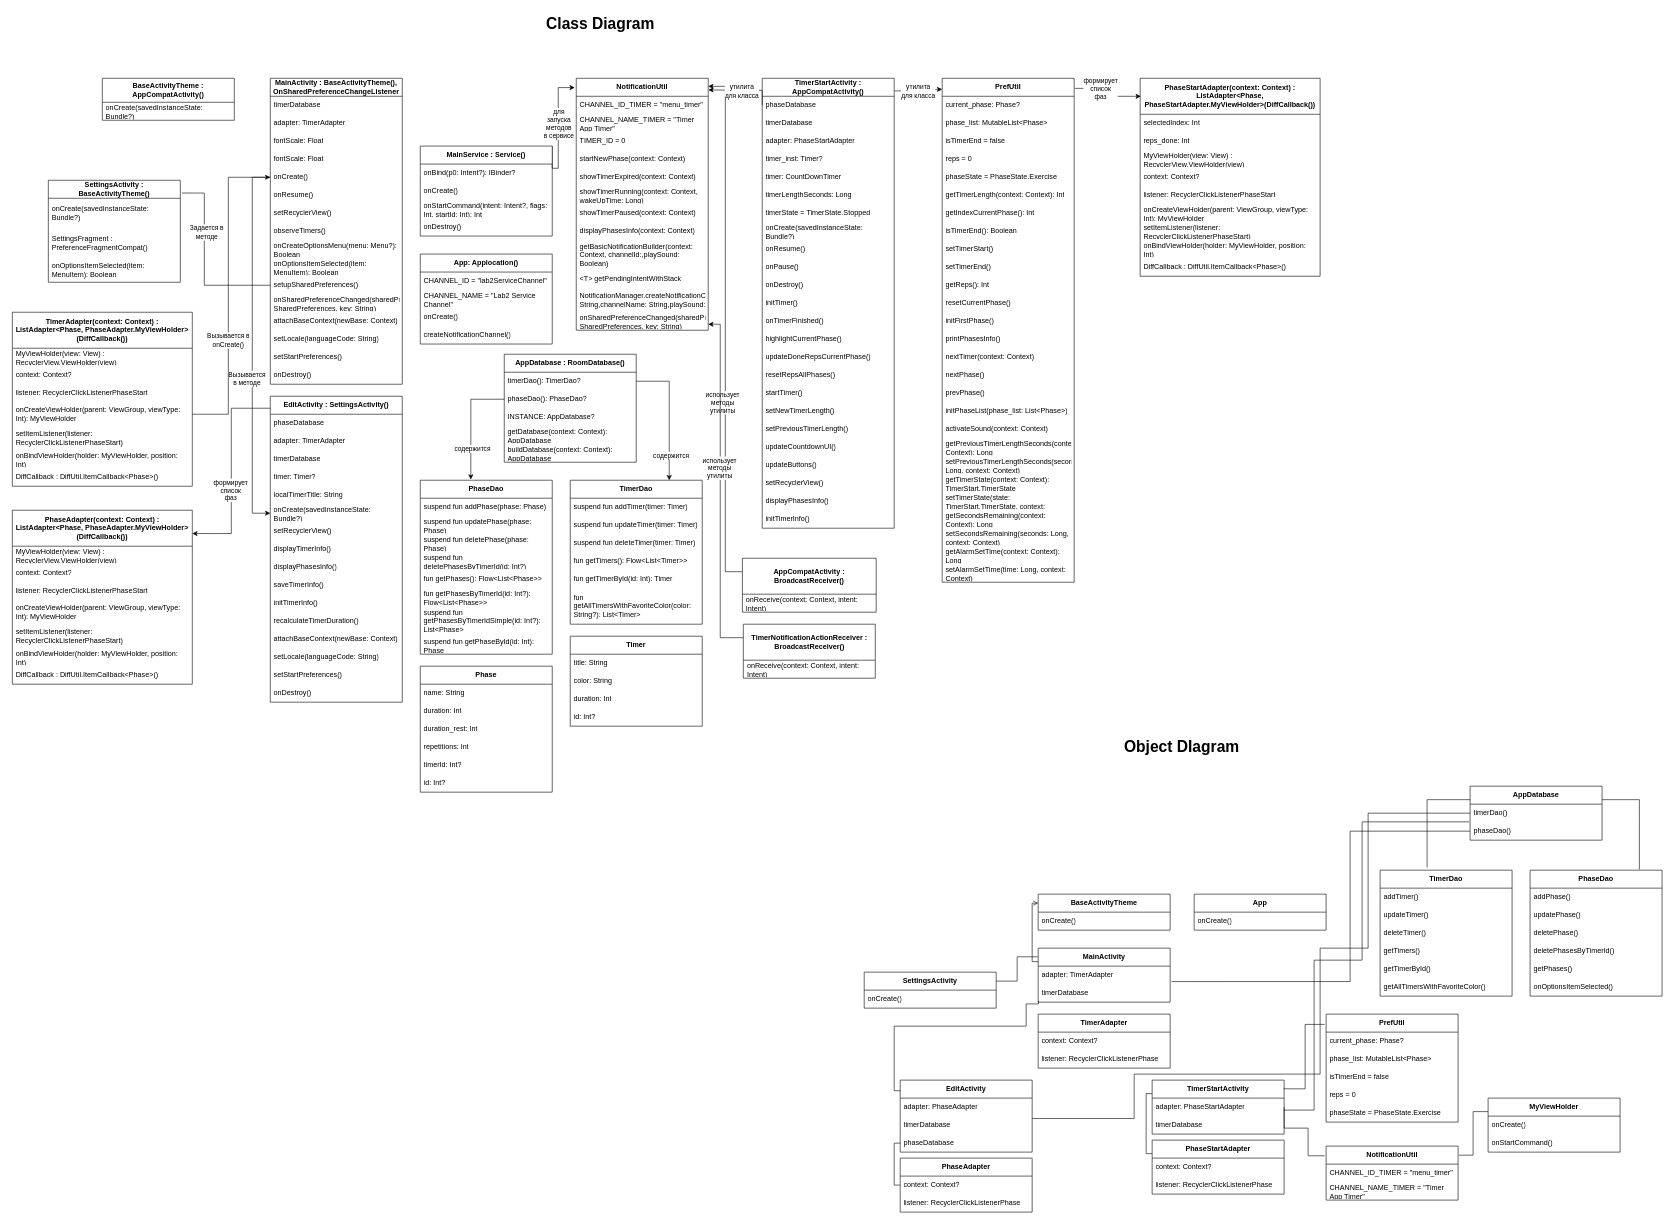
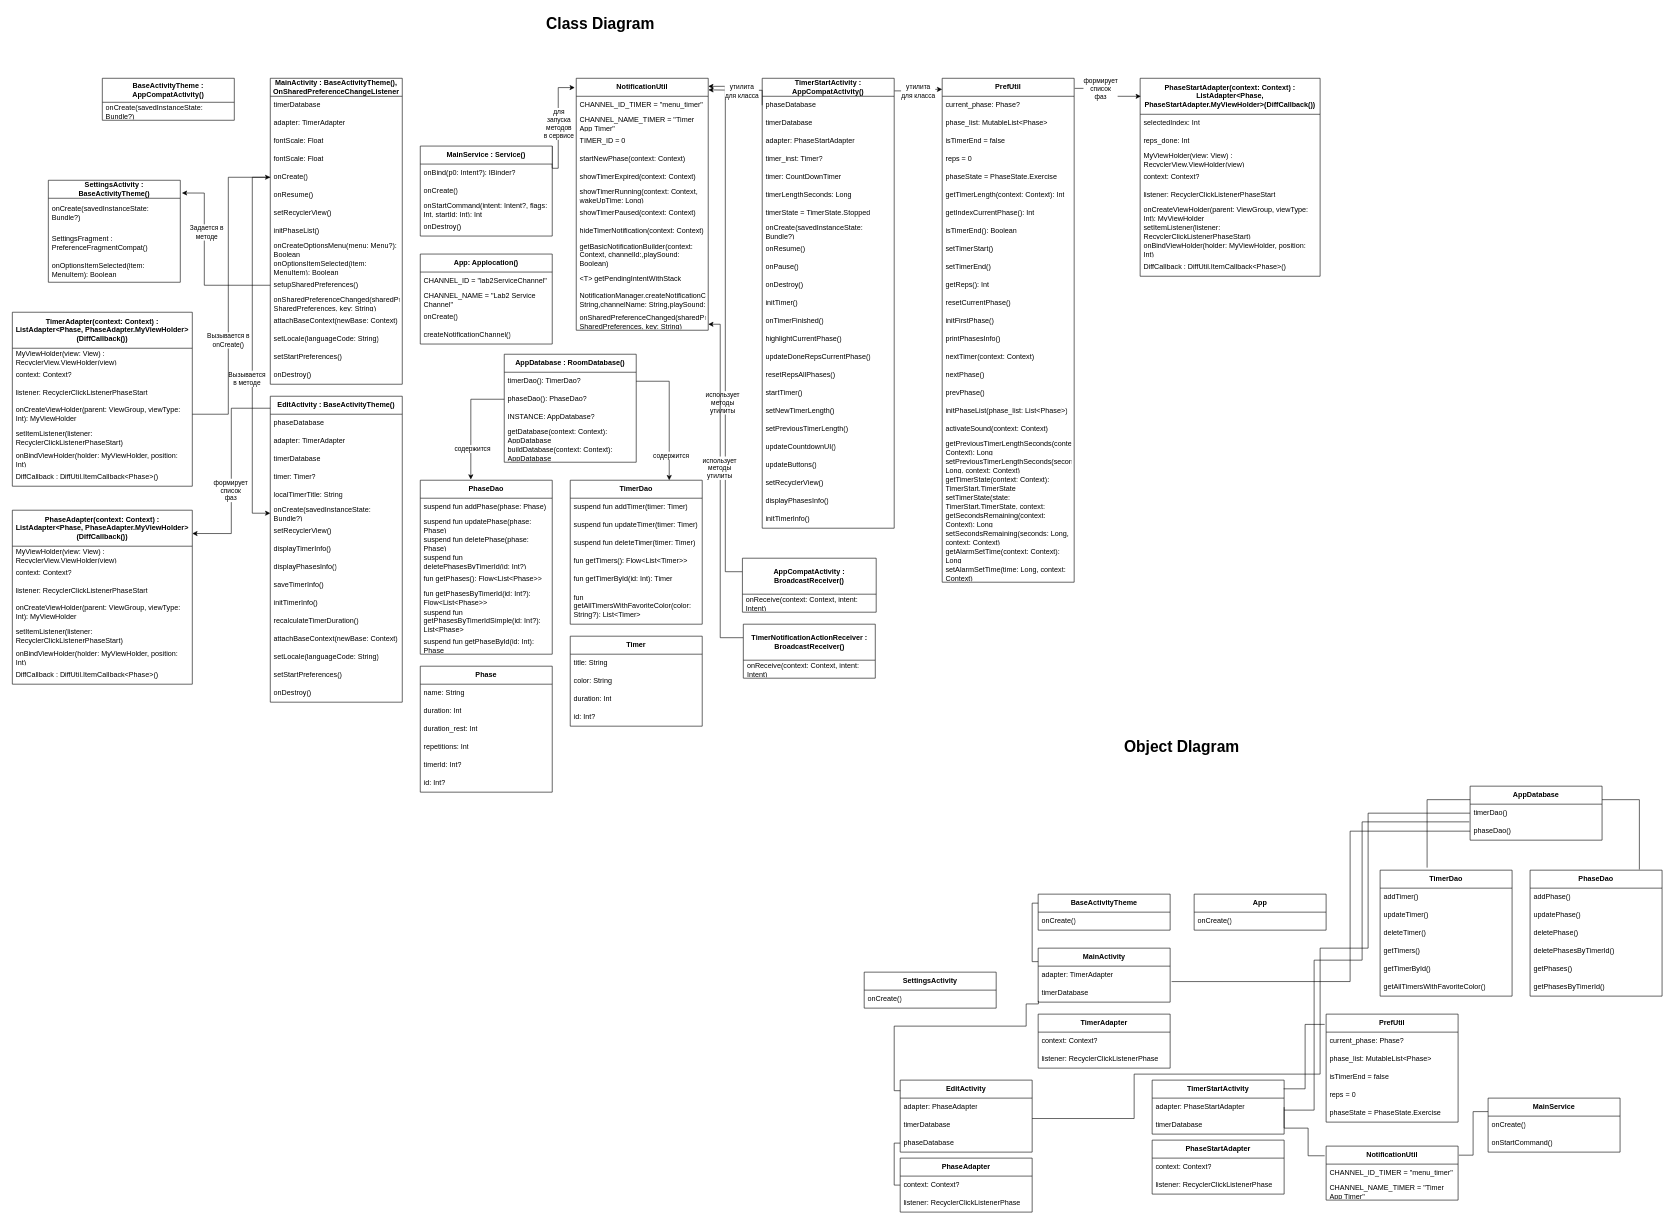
edge "SettingsActivity : BaseActivityTheme()" -- "setupSharedPreferences()": arrowhead none -> classic
node "observeTimers()": label "observeTimers()" -> "initPhaseList()"
node "displayPhasesInfo(context: Context)": label "displayPhasesInfo(context: Context)" -> "hideTimerNotification(context: Context)"
node "EditActivity : SettingsActivity()": label "EditActivity : SettingsActivity()" -> "EditActivity : BaseActivityTheme()"
edge "MainActivity" -> "BaseActivityTheme": arrowhead open -> none
edge "MainActivity" -- "SettingsActivity": removed
node "onOptionsItemSelected()": label "onOptionsItemSelected()" -> "getPhasesByTimerId()"
node "MyViewHolder": label "MyViewHolder" -> "MainService"
edge "TimerStartActivity" -- "PhaseStartAdapter": removed
